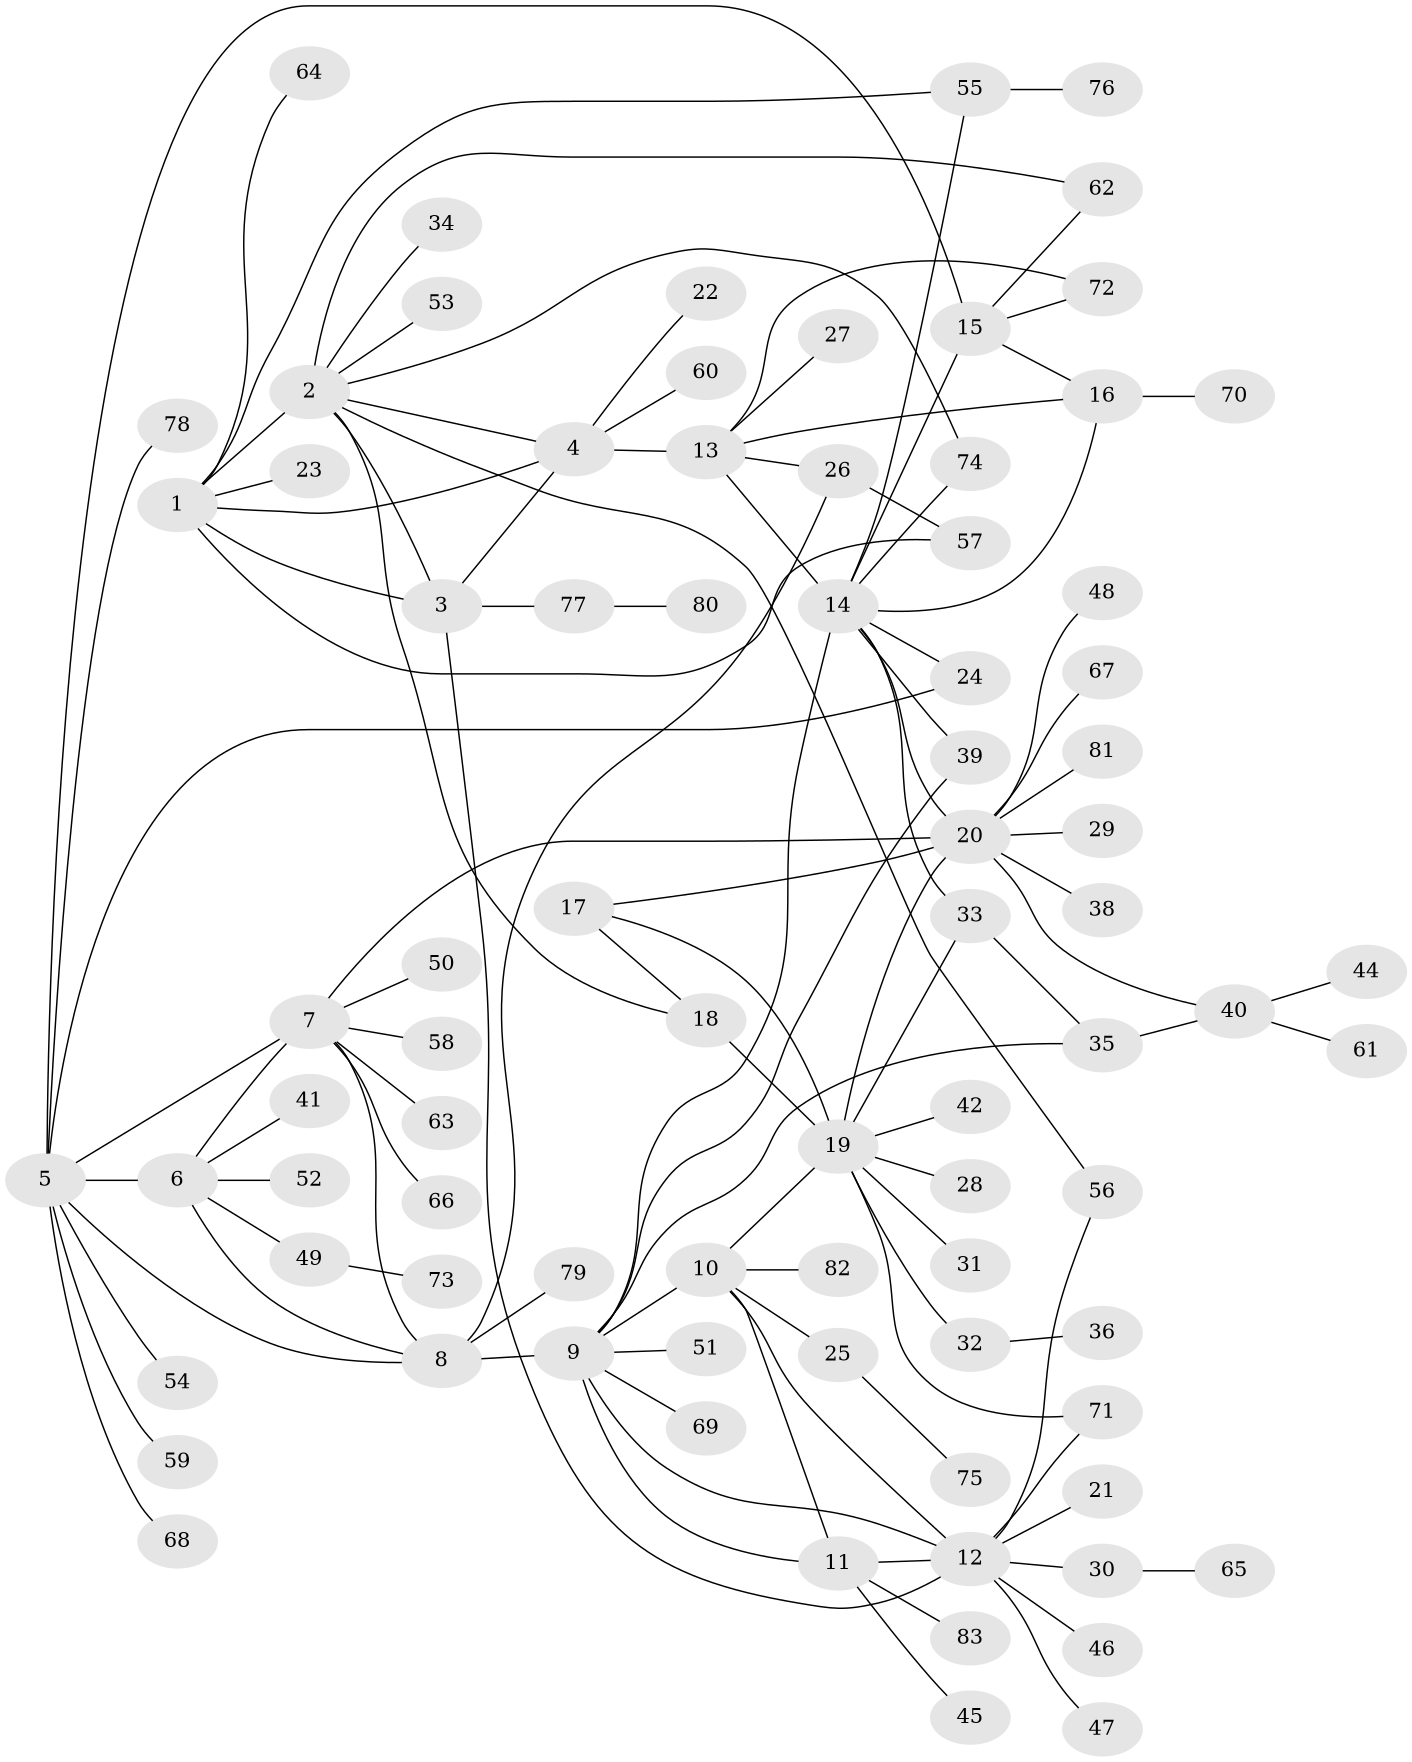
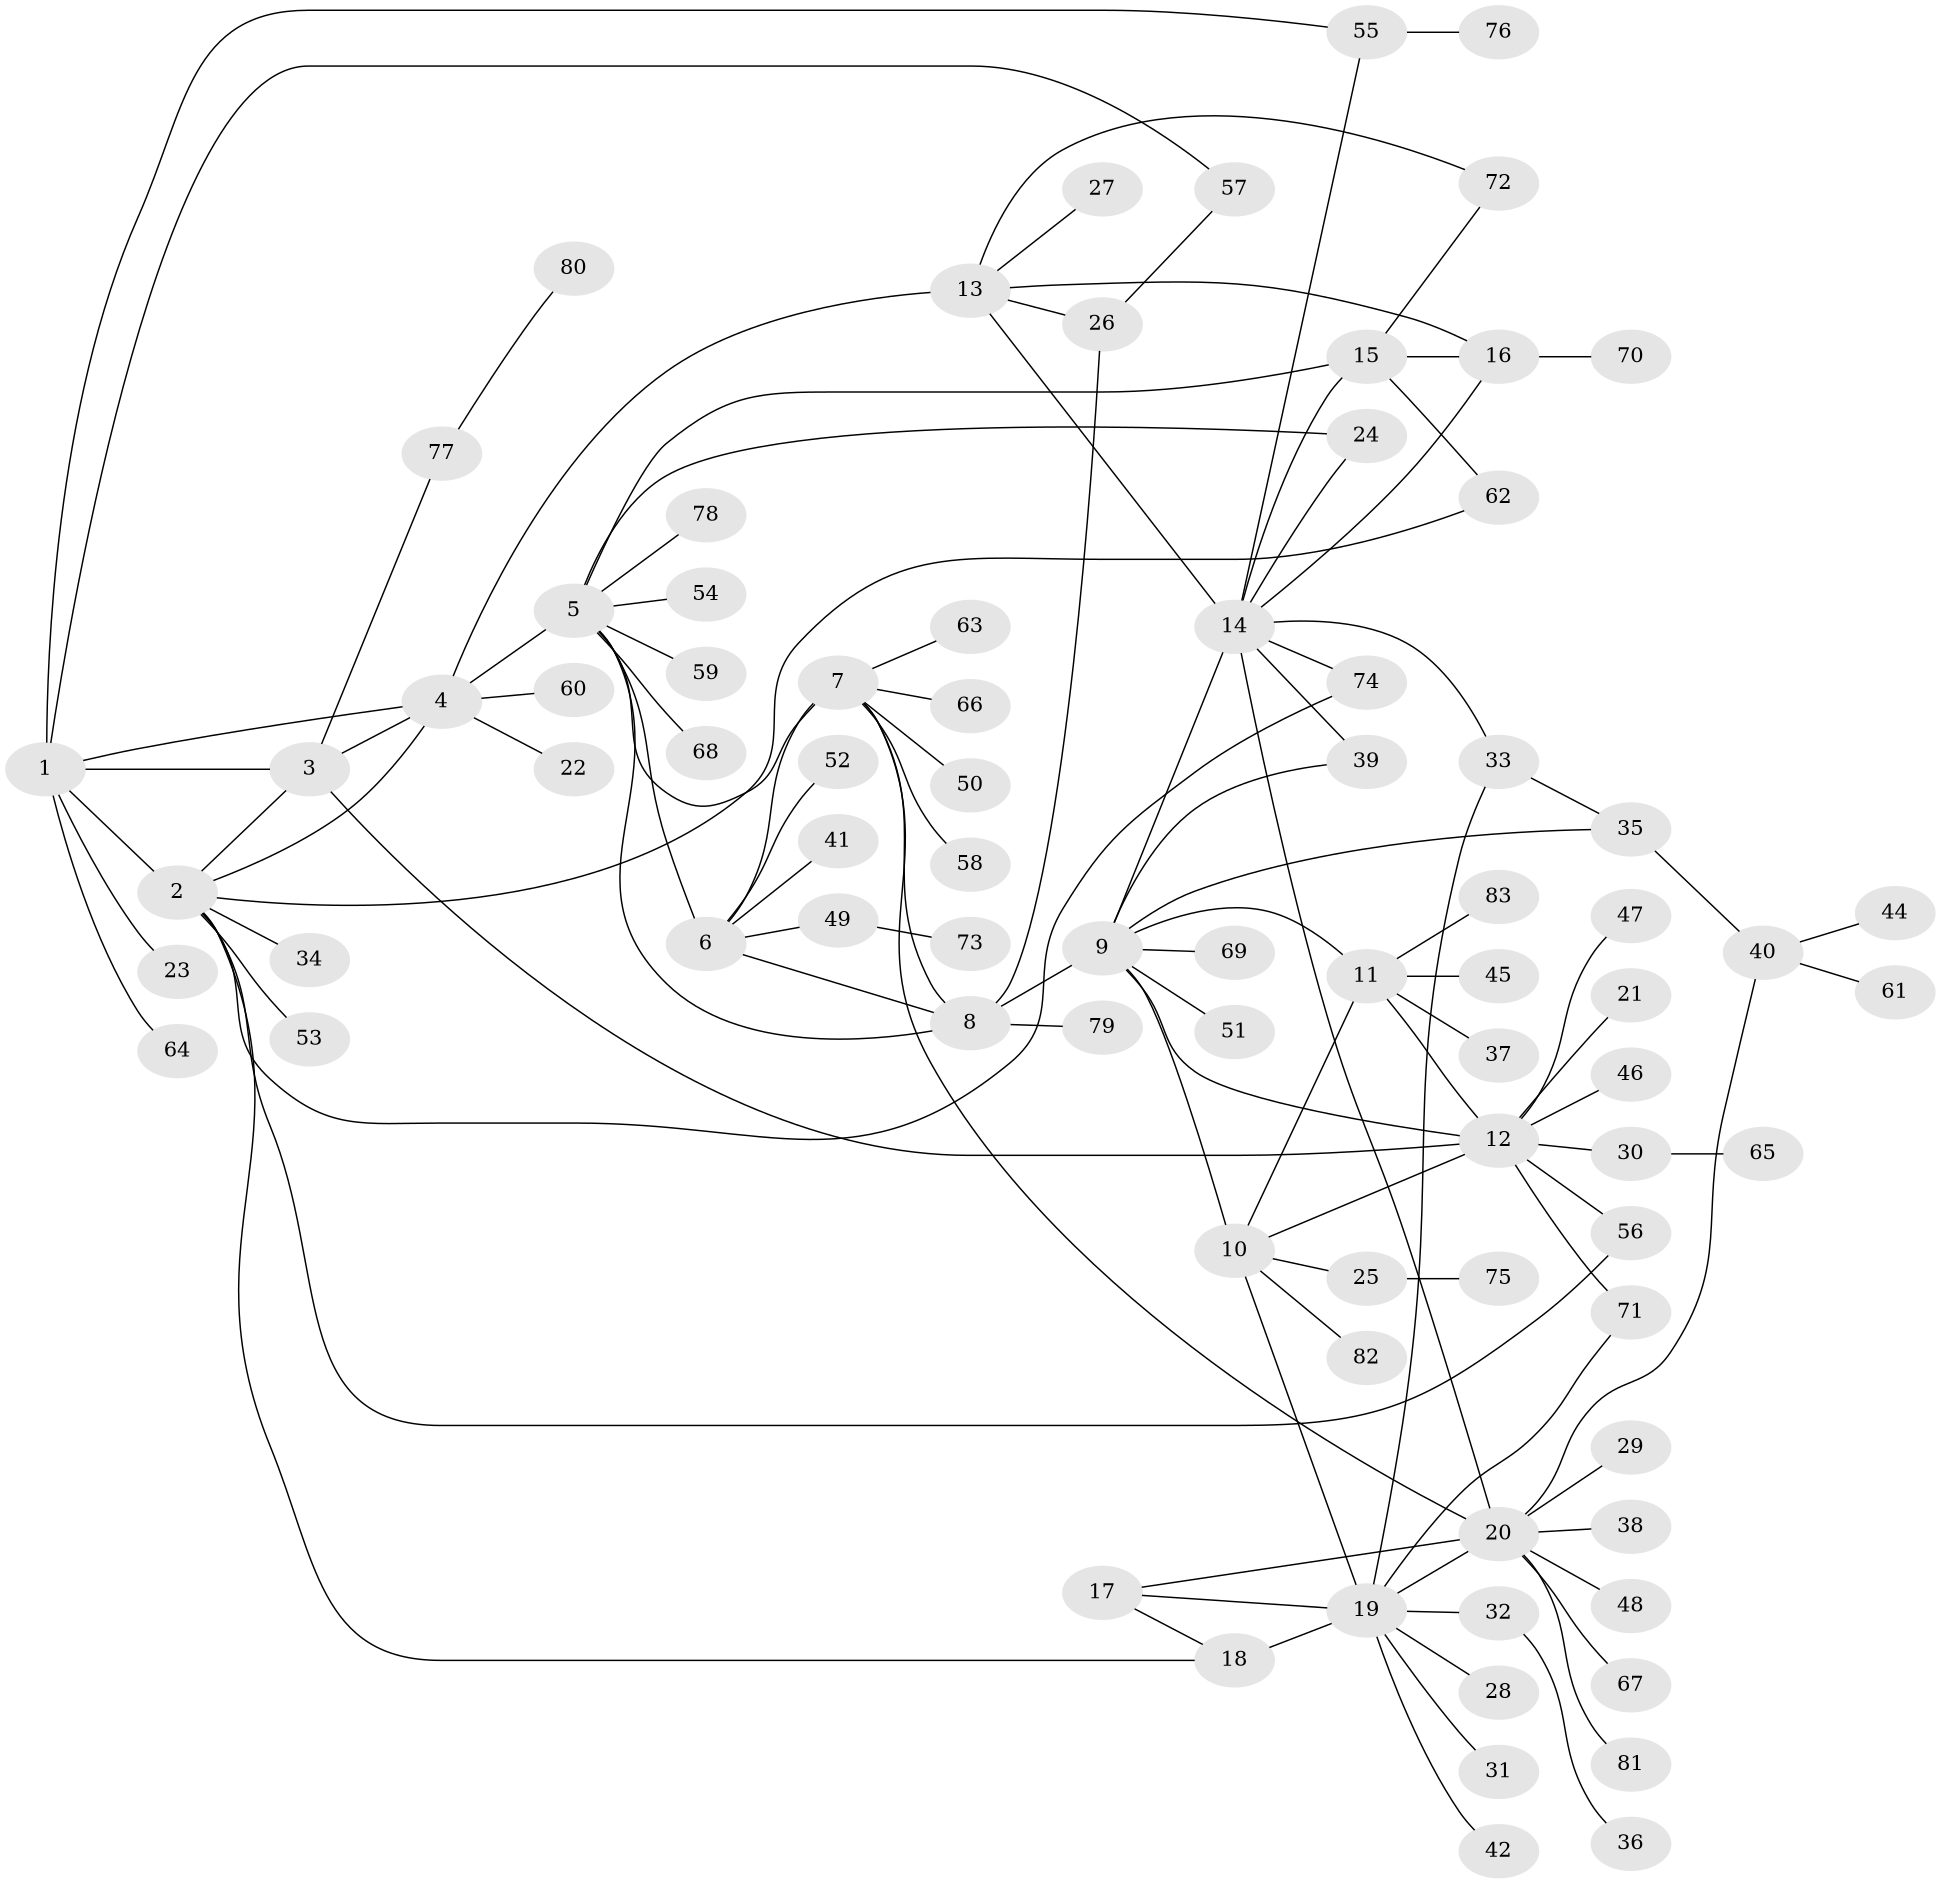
edge "5" -- "4": added
node "37": added
